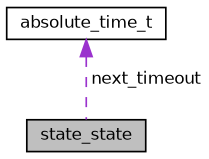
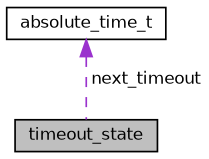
node "state_state": label "state_state" -> "timeout_state"
